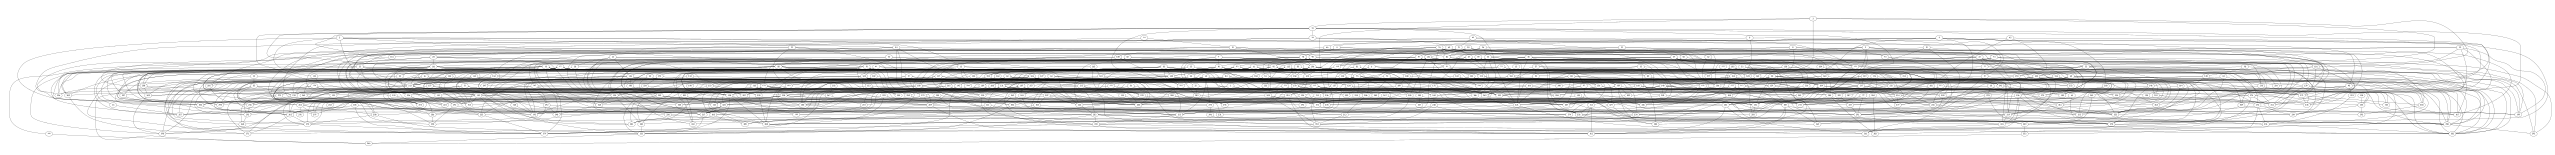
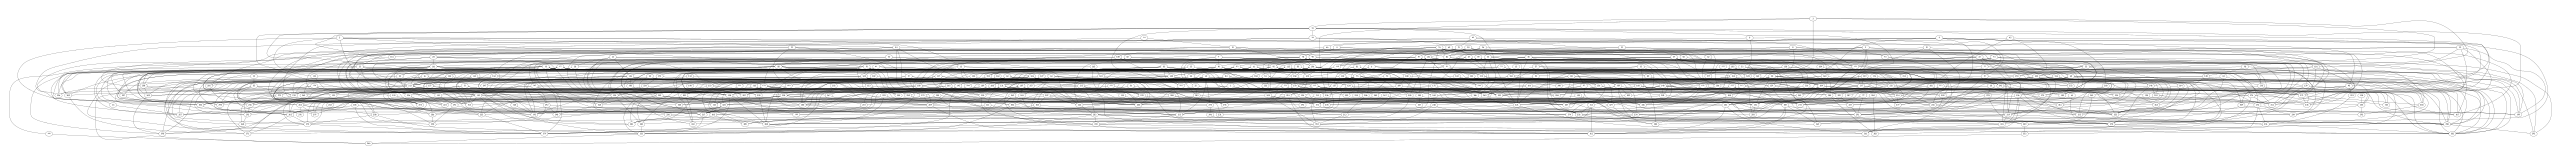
node "221": added
node "320": removed
